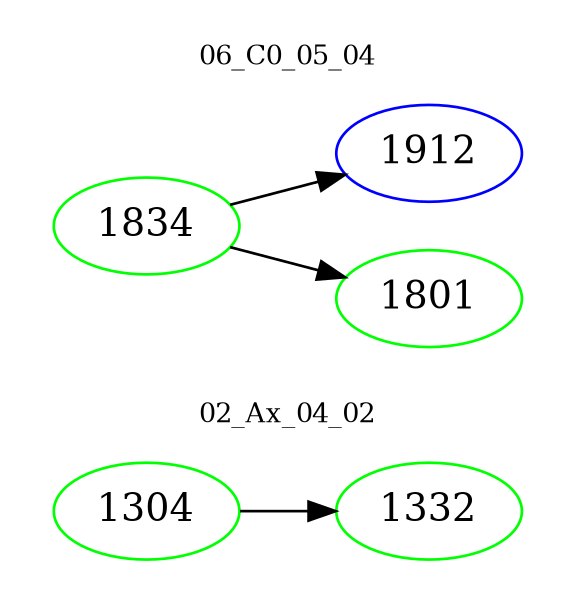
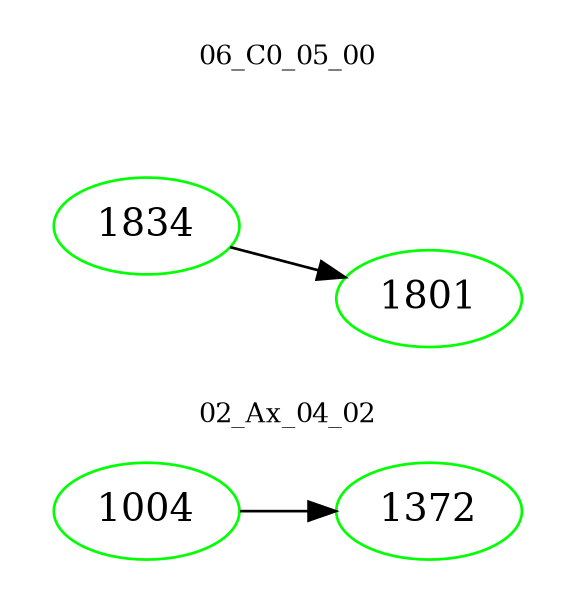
cluster "06_C0_05_04": label "06_C0_05_04" -> "06_C0_05_00"
node "1912": removed
node "1304": label "1304" -> "1004"
node "1332": label "1332" -> "1372"
